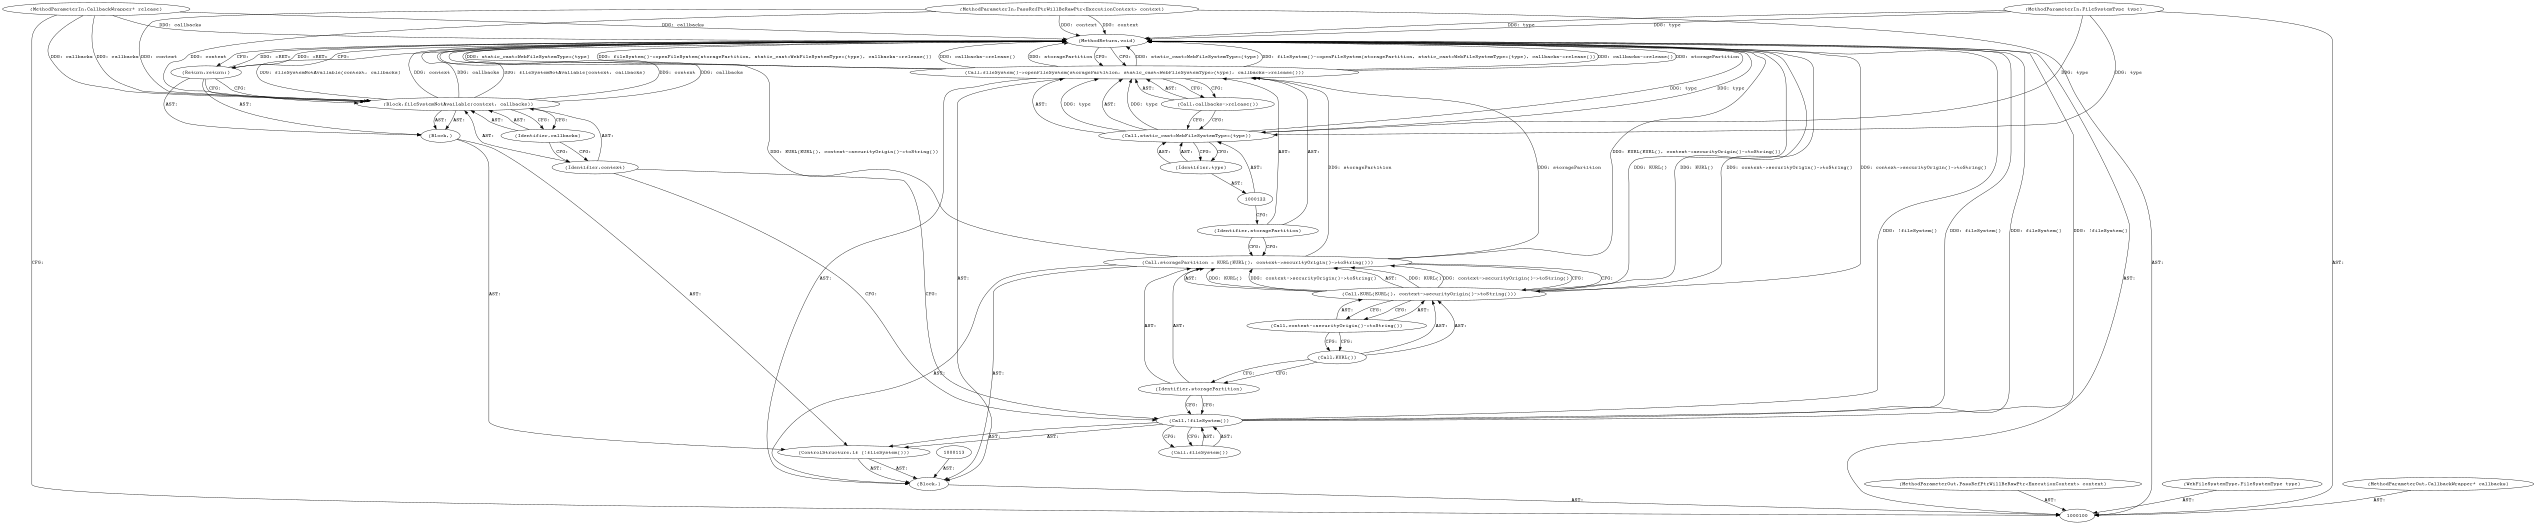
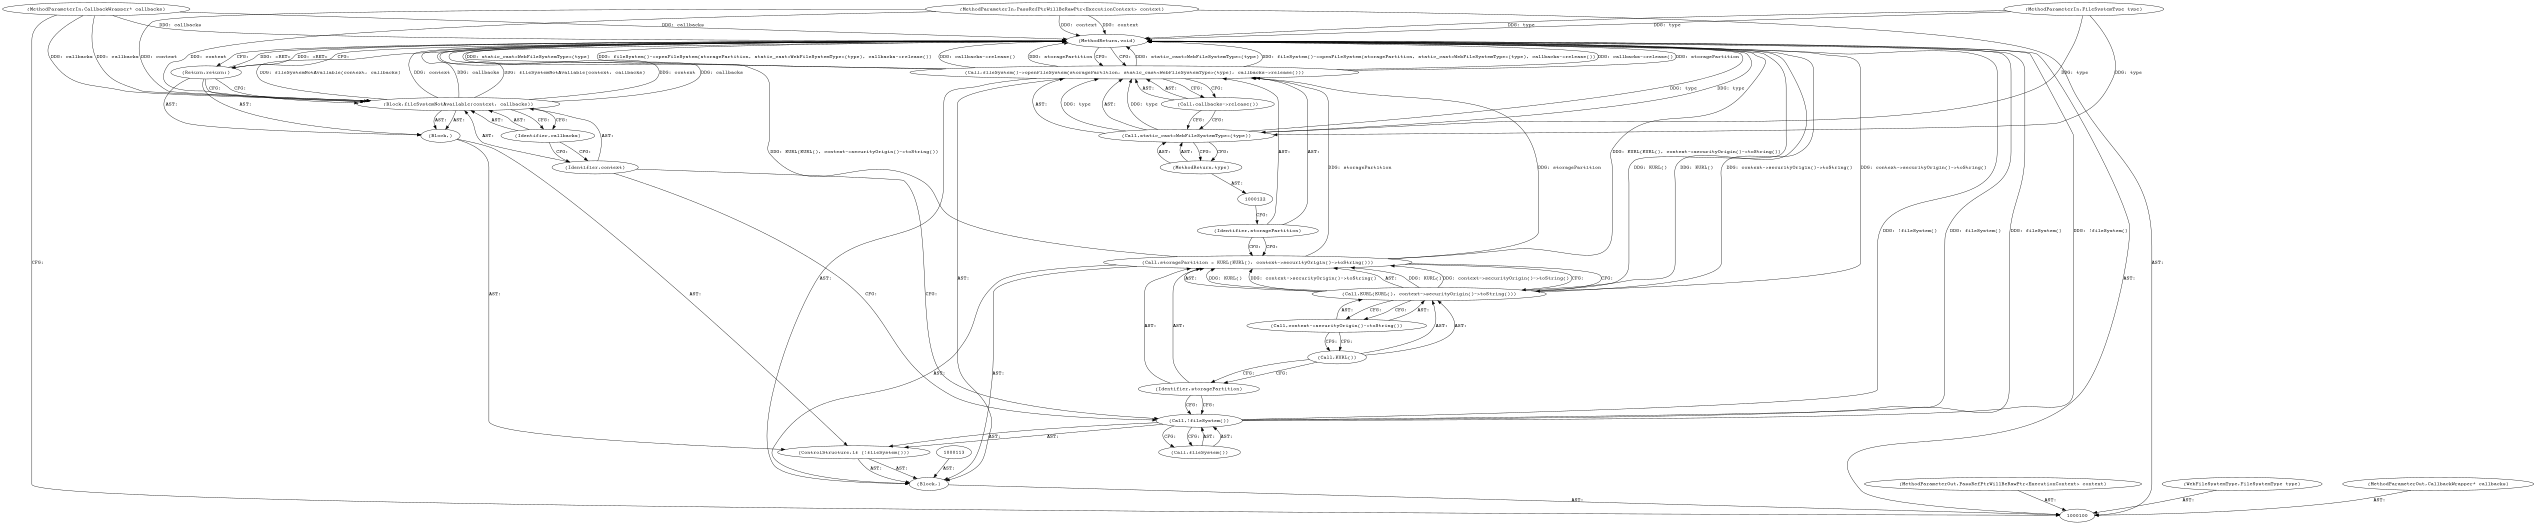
node "(MethodParameterIn,CallbackWrapper* release)": label "(MethodParameterIn,CallbackWrapper* release)" -> "(MethodParameterIn,CallbackWrapper* callbacks)"
edge "1000122" -> "(Call,static_cast<WebFileSystemType>(type))": removed, label "AST:"
node "(Identifier,type)": label "(Identifier,type)" -> "(MethodReturn,type)"
edge "(MethodParameterIn,FileSystemType type)" -> "1000100": removed, label "AST:"
